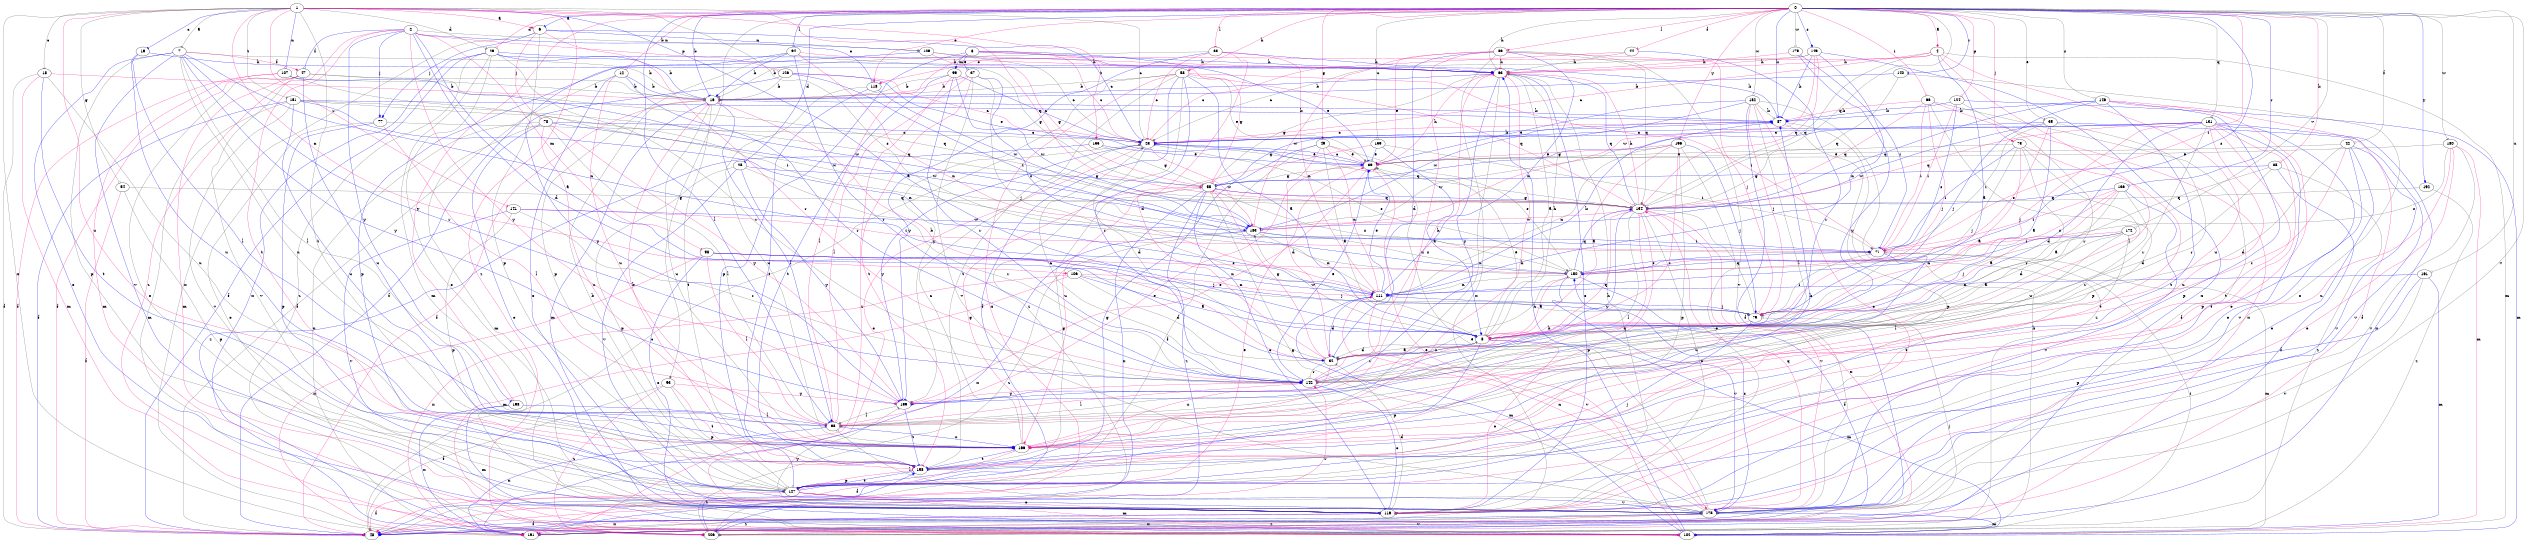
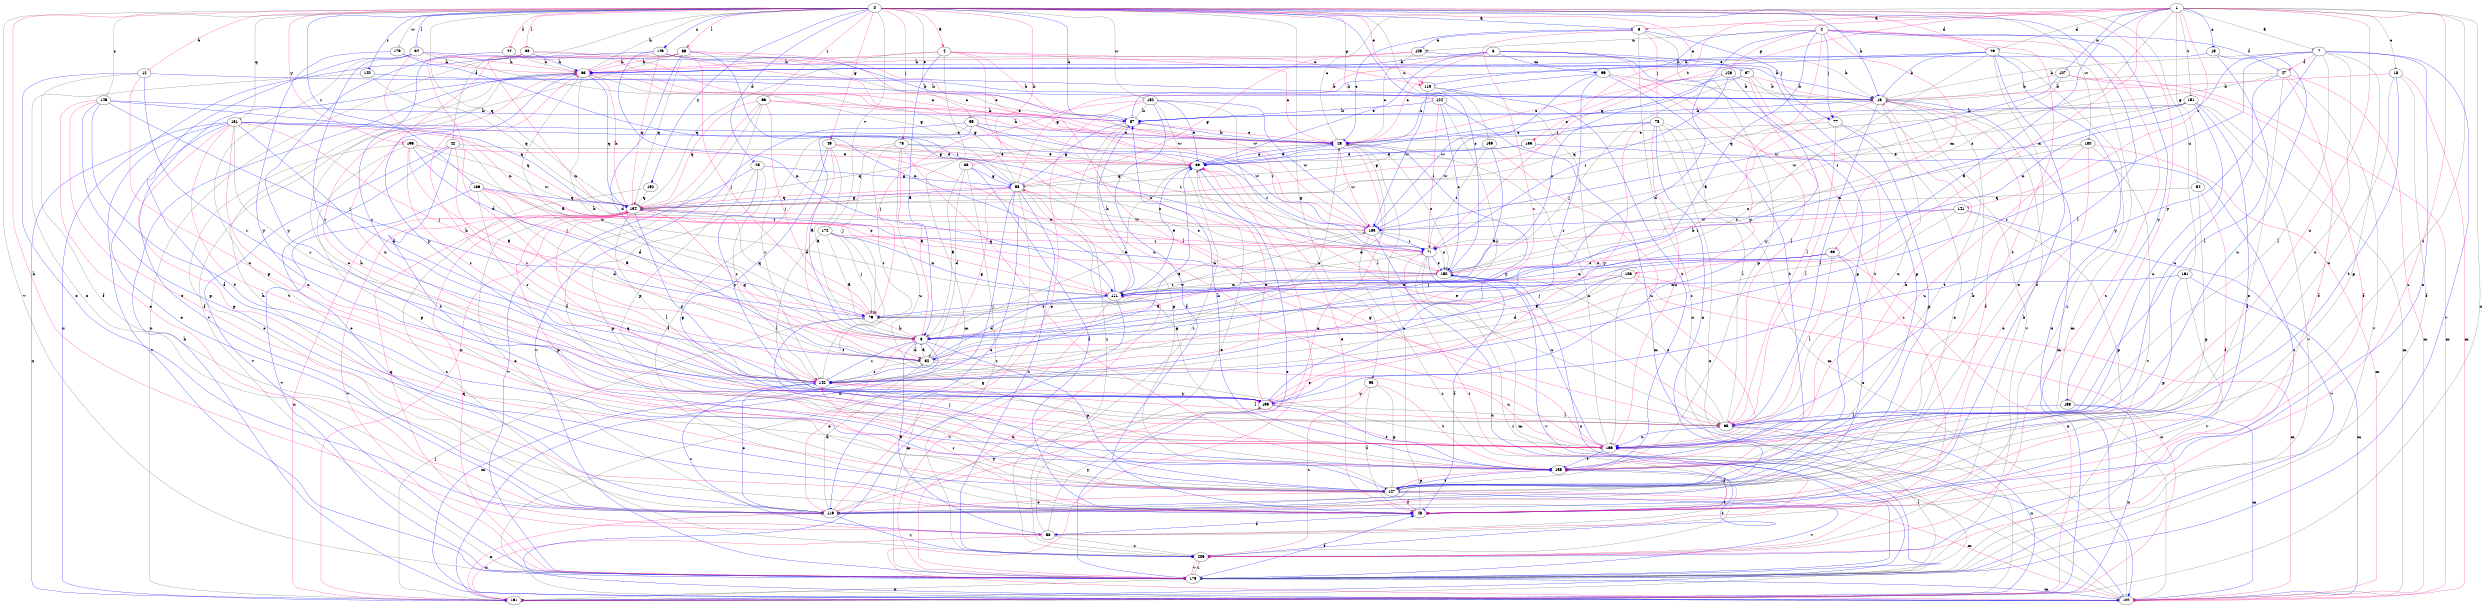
edge "87" -> "206": label "k" -> "z"
edge "175" -> "39": color gray40 -> blue
edge "58" -> "48": reversed
